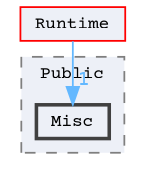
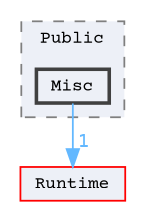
edge "Runtime" -> "Misc": reversed
